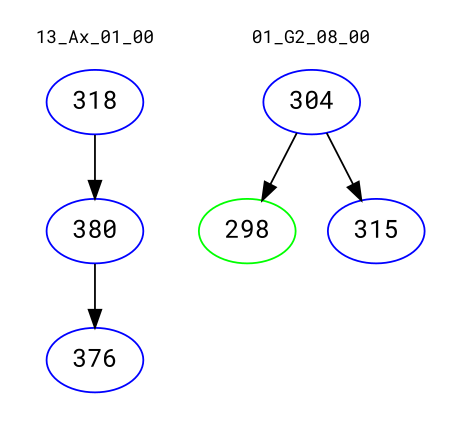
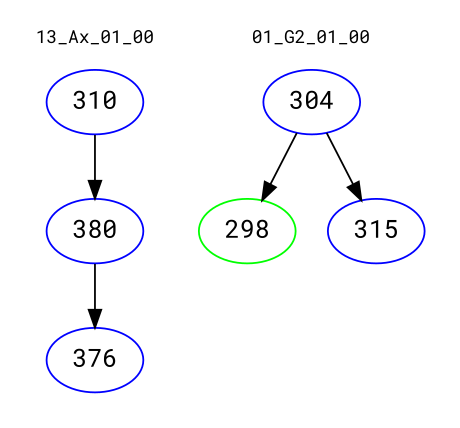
cluster "01_G2_08_00": label "01_G2_08_00" -> "01_G2_01_00"
node "318": label "318" -> "310"
